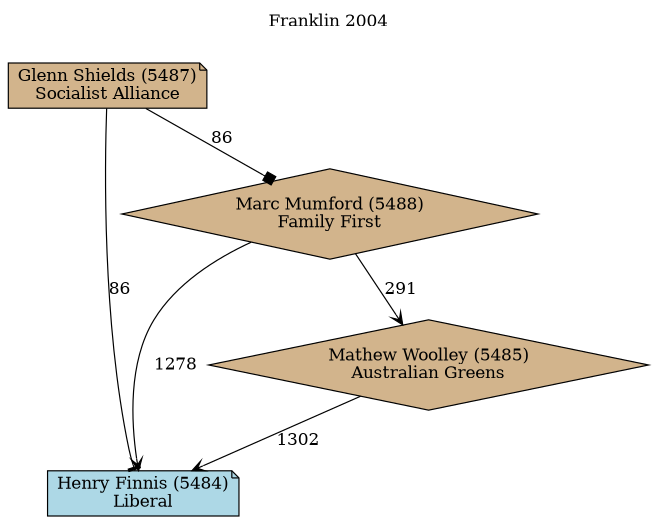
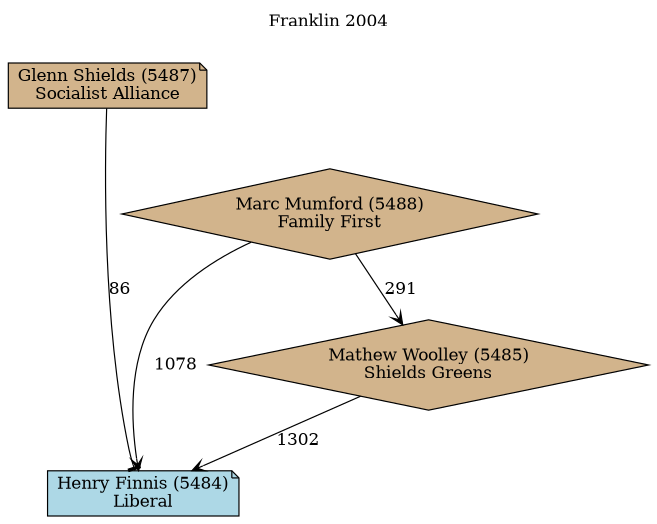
edge "Glenn Shields (5487) Socialist Alliance" -> "Marc Mumford (5488) Family First": removed, label "86"
edge "Marc Mumford (5488) Family First" -> "Henry Finnis (5484) Liberal": label "1278" -> "1078"
node "Mathew Woolley (5485) Australian Greens": label "Mathew Woolley (5485) Australian Greens" -> "Mathew Woolley (5485) Shields Greens"
